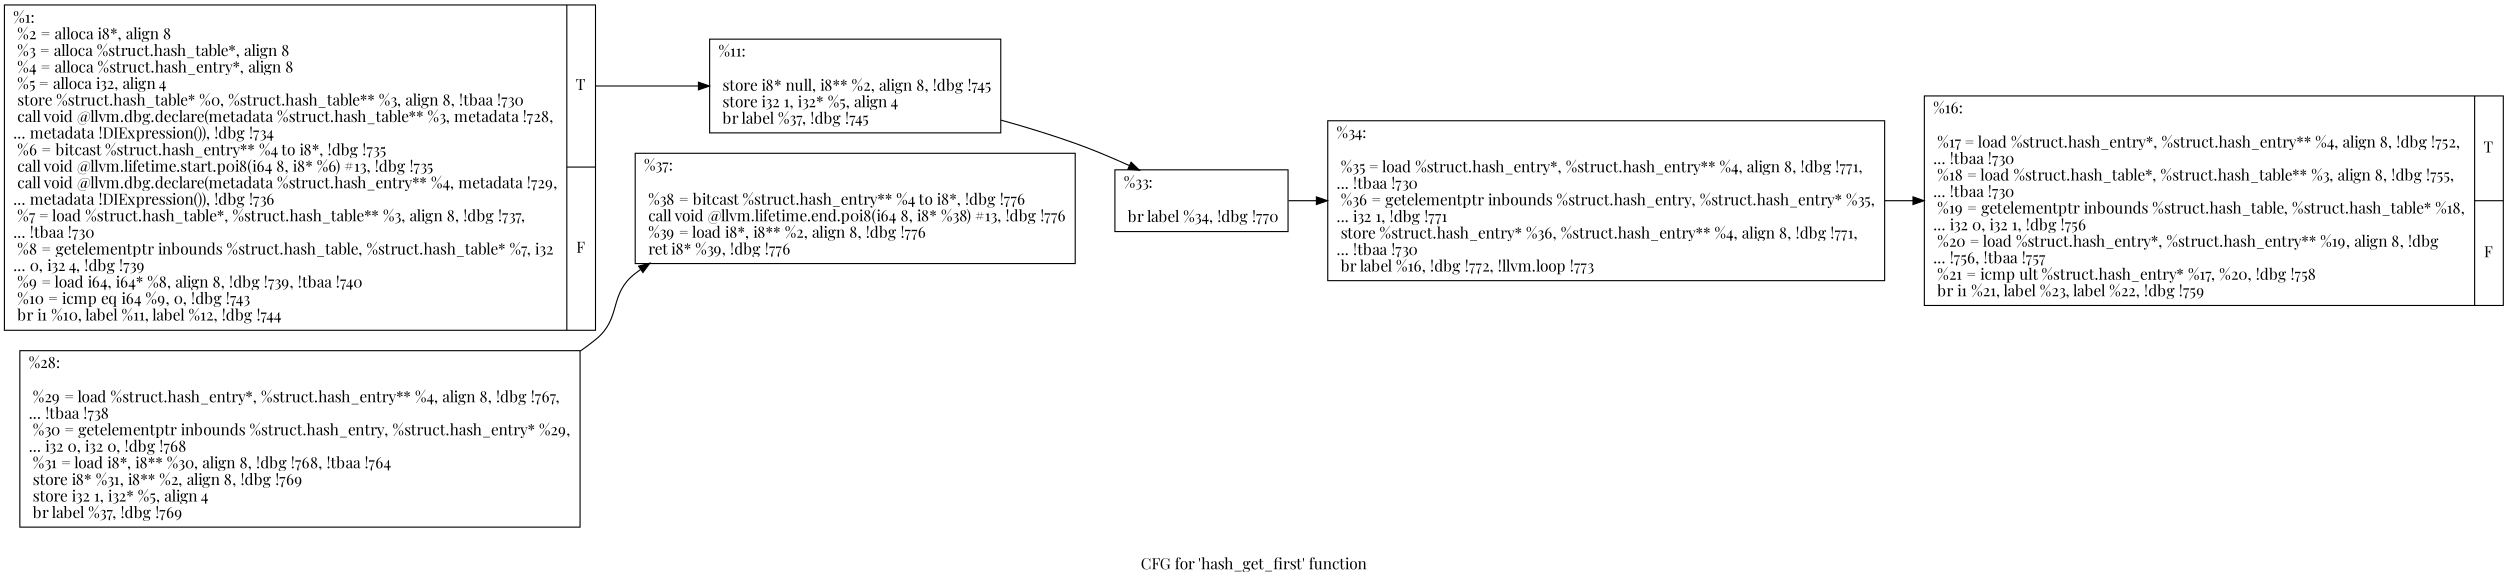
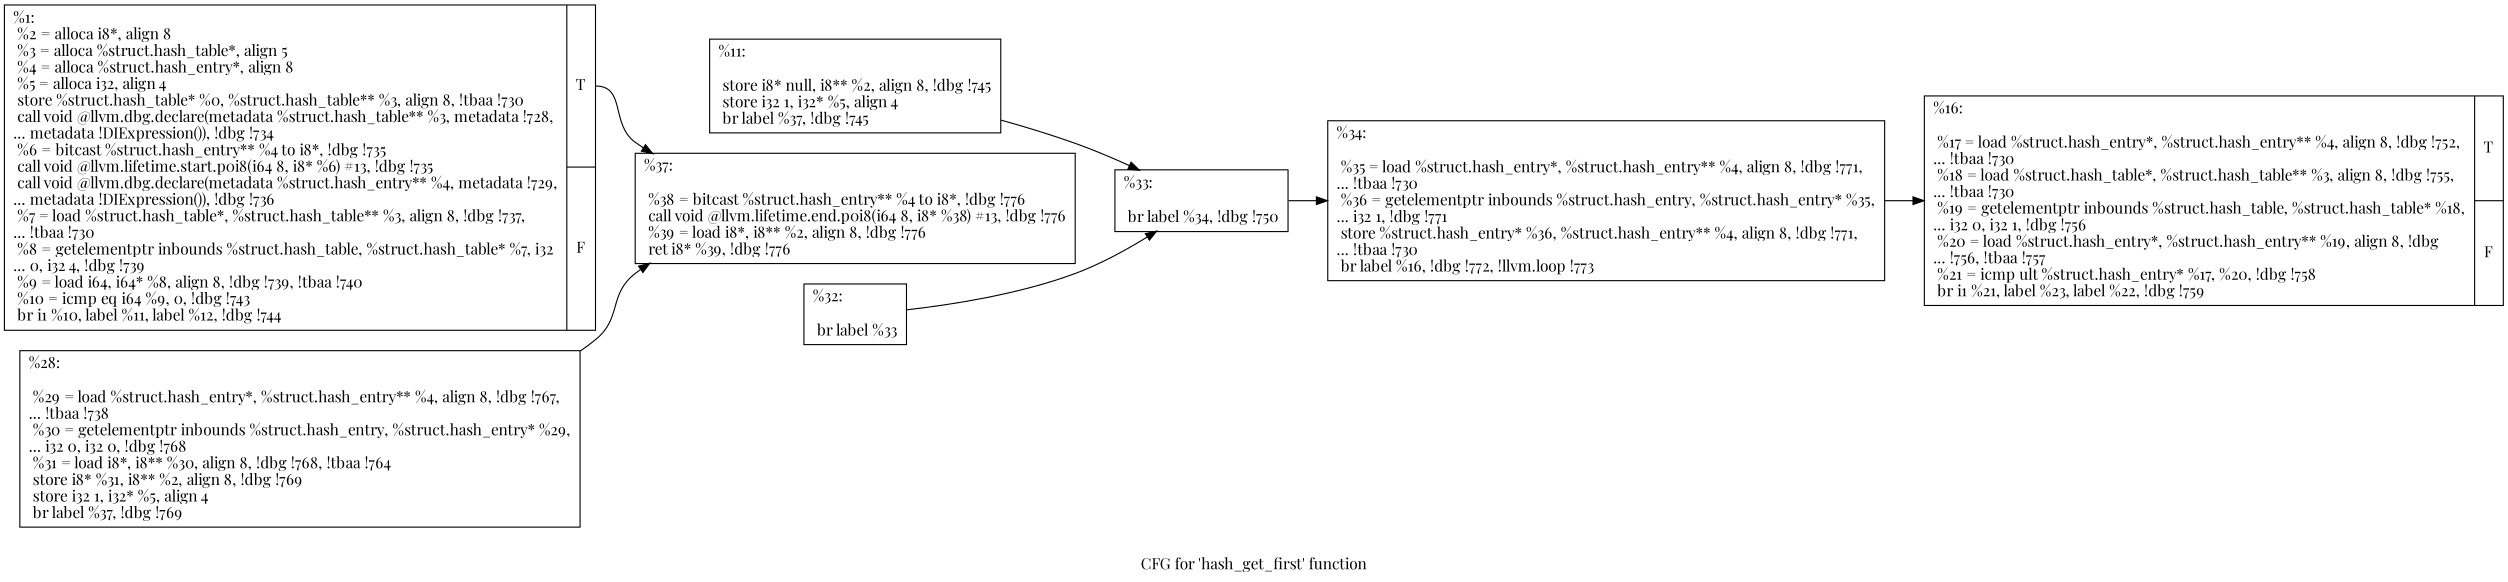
node "%1:": text "%3 = alloca %struct.hash_table*, align 8" -> "%3 = alloca %struct.hash_table*, align 5"
edge "%1:" -> "%11:": now "%1:" -> "%37:"
node "%33:": text "br label %34, !dbg !770" -> "br label %34, !dbg !750"
node "%32:": added
